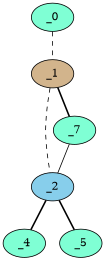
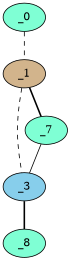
node "_2": label "_2" -> "_3"
node "_4": label "_4" -> "_8"
node "_5": removed
